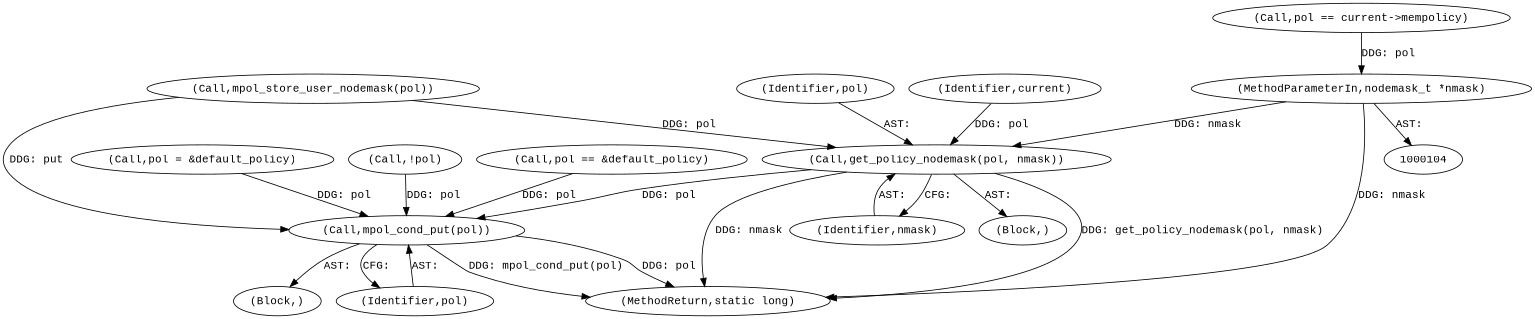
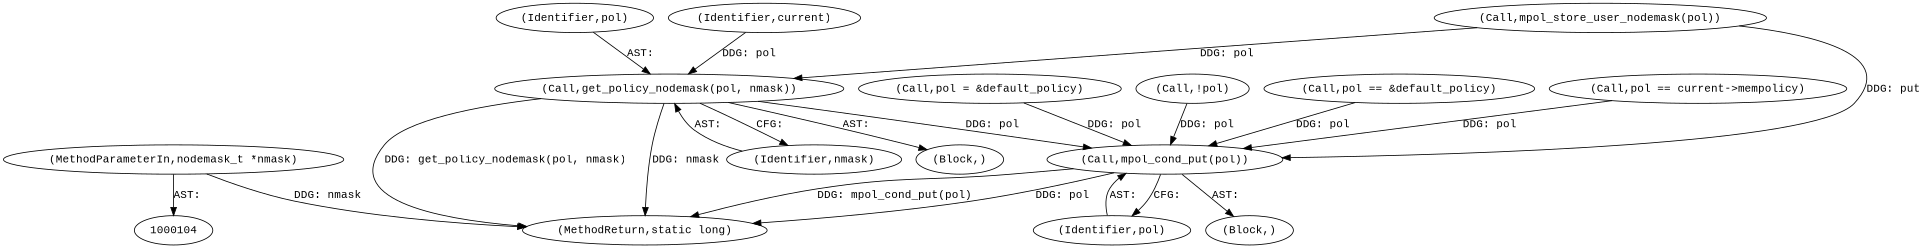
edge "(Call,pol == current->mempolicy)" -> "(MethodParameterIn,nodemask_t *nmask)": now "(Call,pol == current->mempolicy)" -> "(Call,mpol_cond_put(pol))"
edge "(MethodParameterIn,nodemask_t *nmask)" -> "(Call,get_policy_nodemask(pol, nmask))": removed, label "DDG: nmask"
